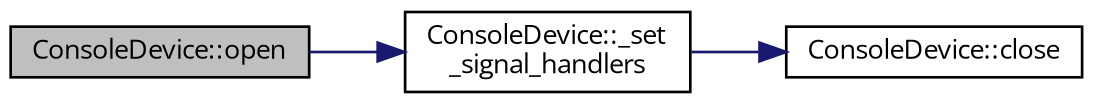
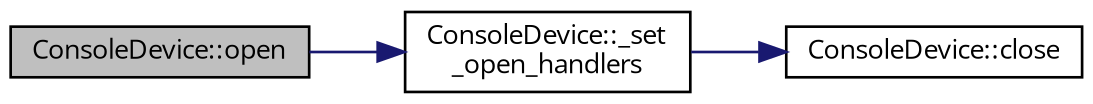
node "ConsoleDevice::_set _signal_handlers": label "ConsoleDevice::_set _signal_handlers" -> "ConsoleDevice::_set _open_handlers"
